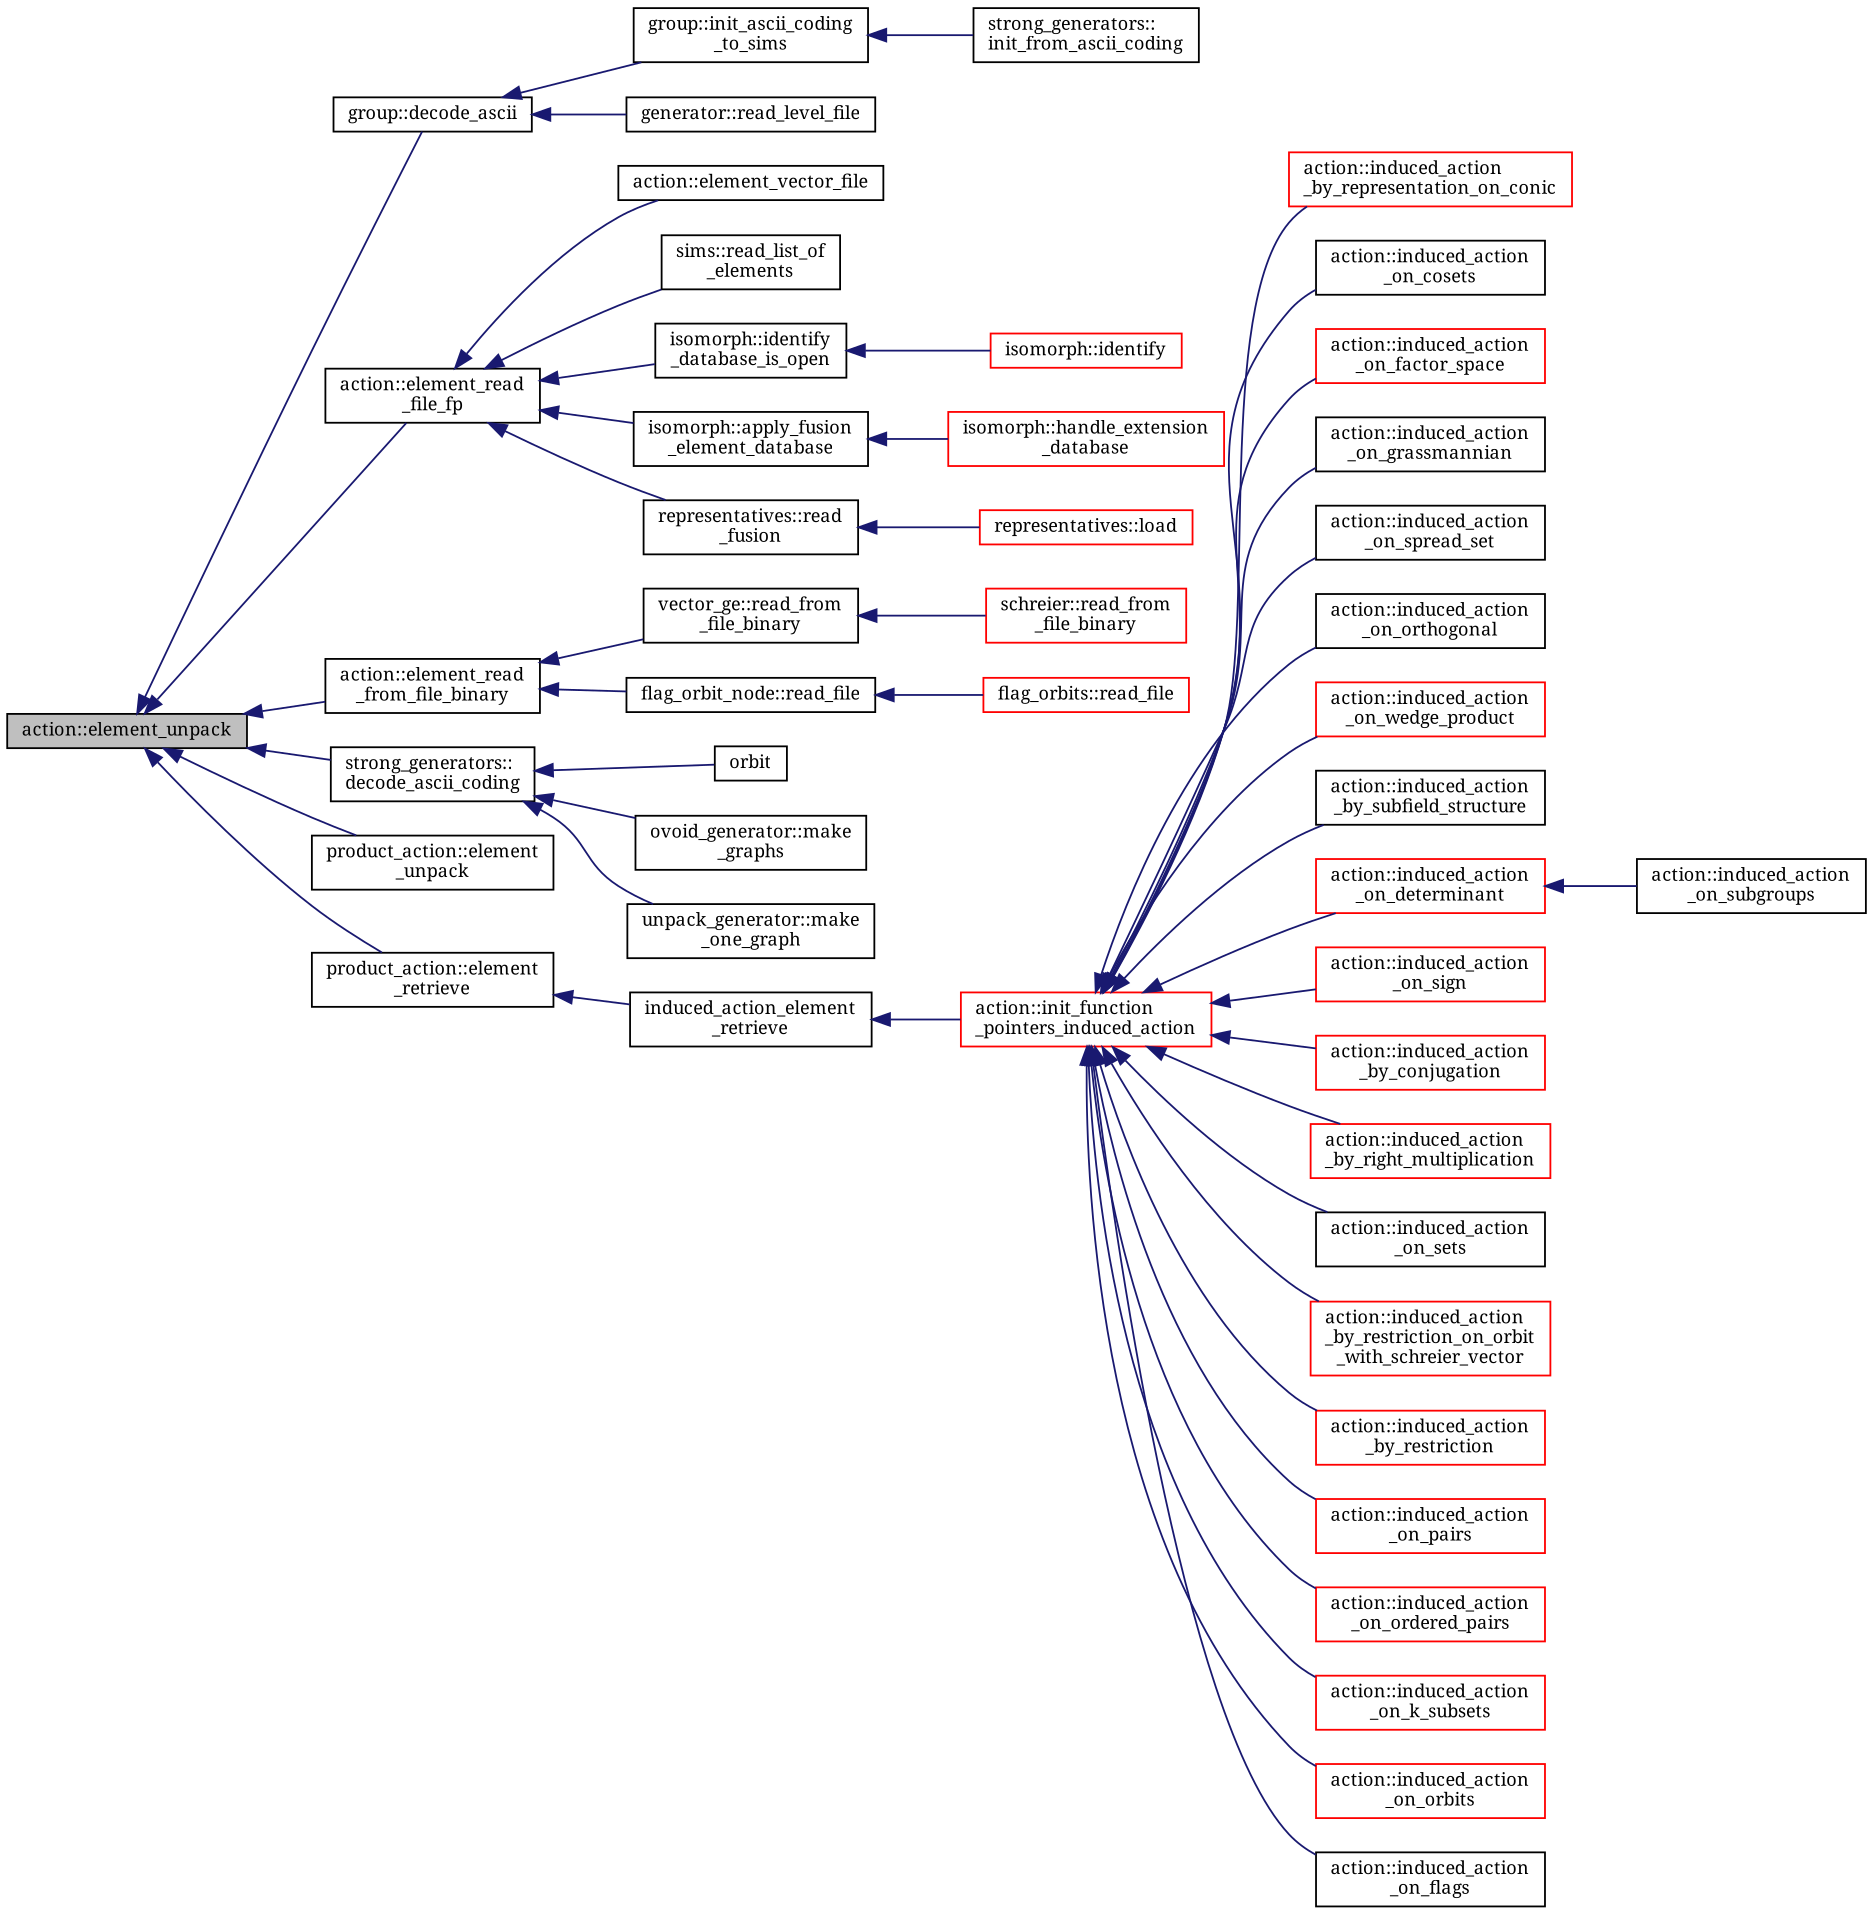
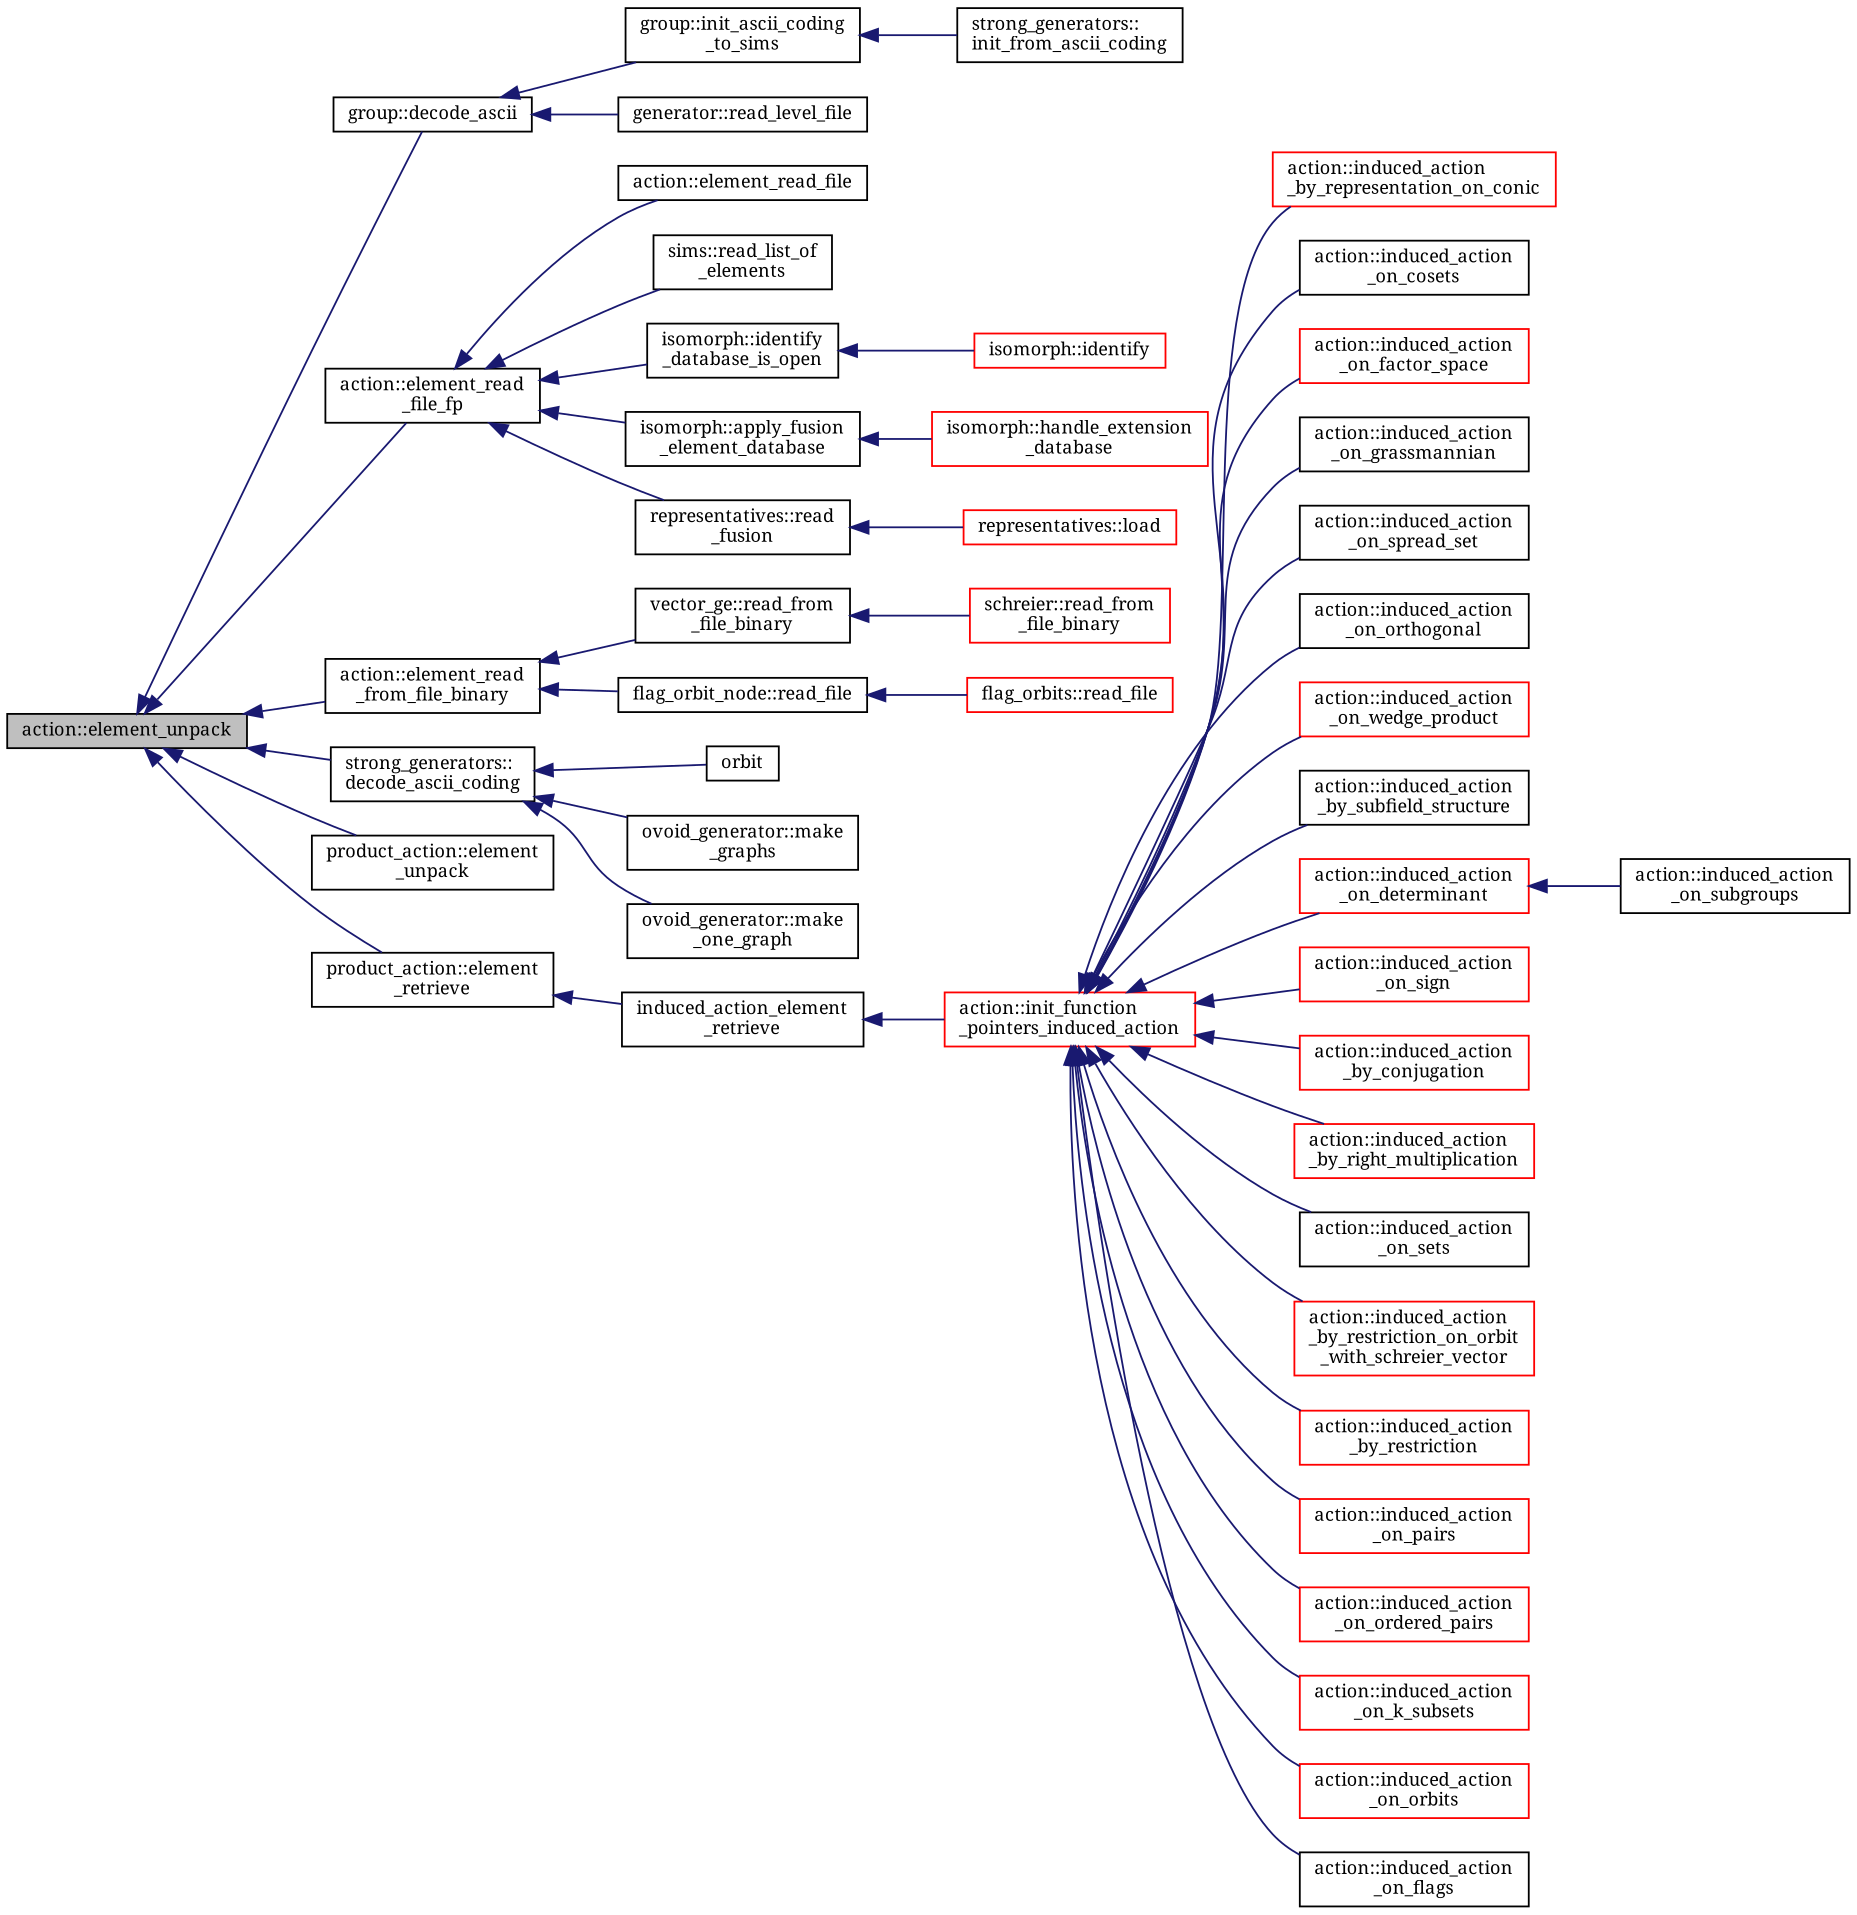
node "action::element_vector_file": label "action::element_vector_file" -> "action::element_read_file"
node "unpack_generator::make _one_graph": label "unpack_generator::make _one_graph" -> "ovoid_generator::make _one_graph"
